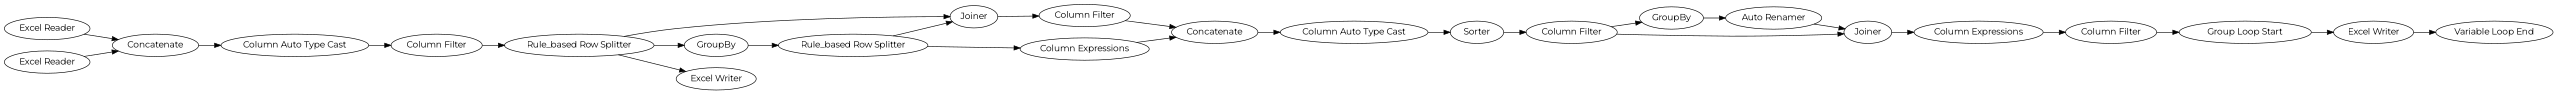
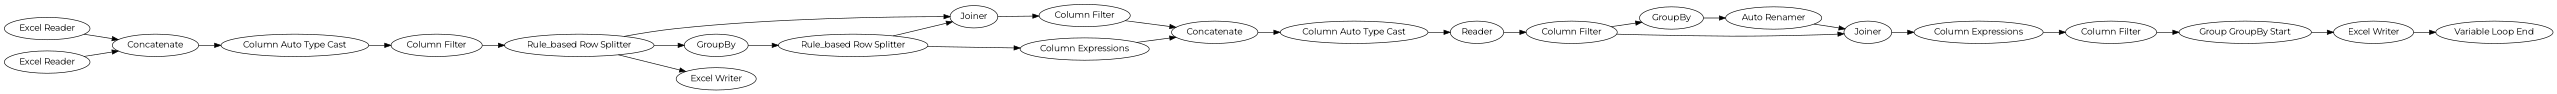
node "Sorter": label "Sorter" -> "Reader"
node "Group Loop Start": label "Group Loop Start" -> "Group GroupBy Start"
